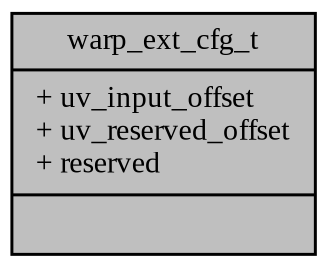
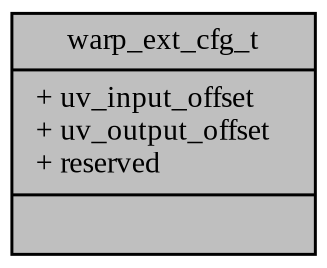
node "warp_ext_cfg_t": text "+ uv_reserved_offset" -> "+ uv_output_offset"
